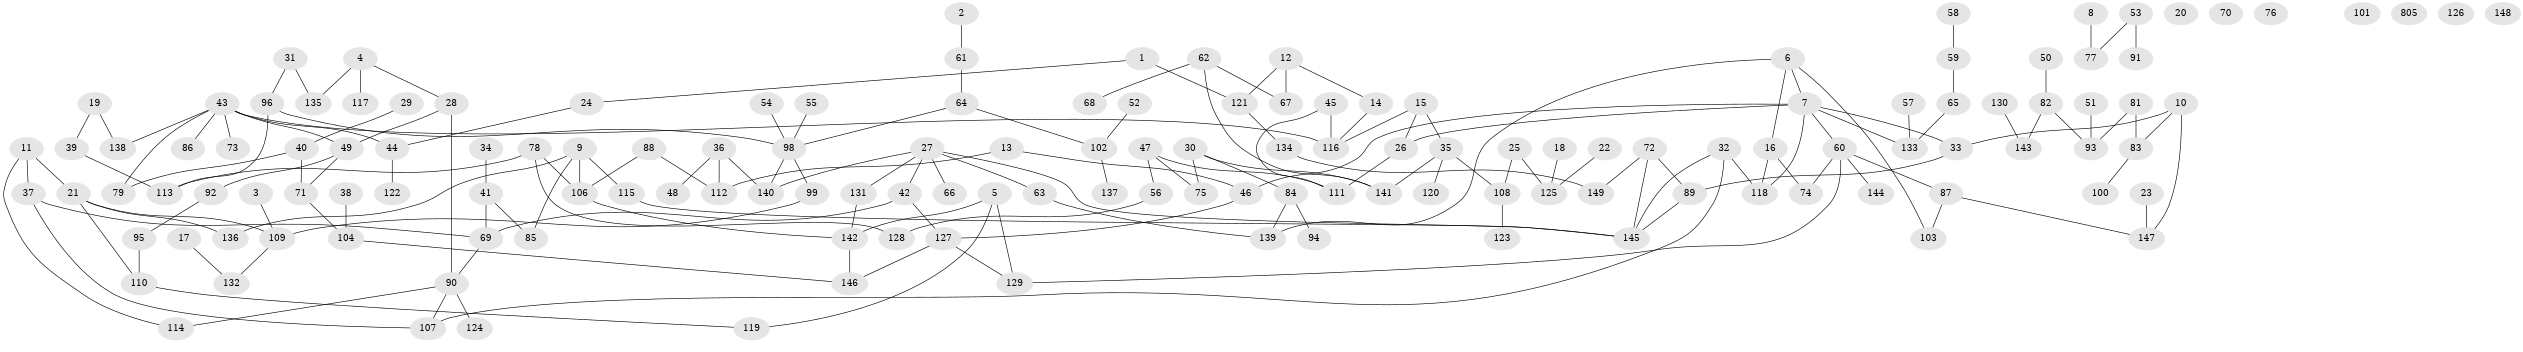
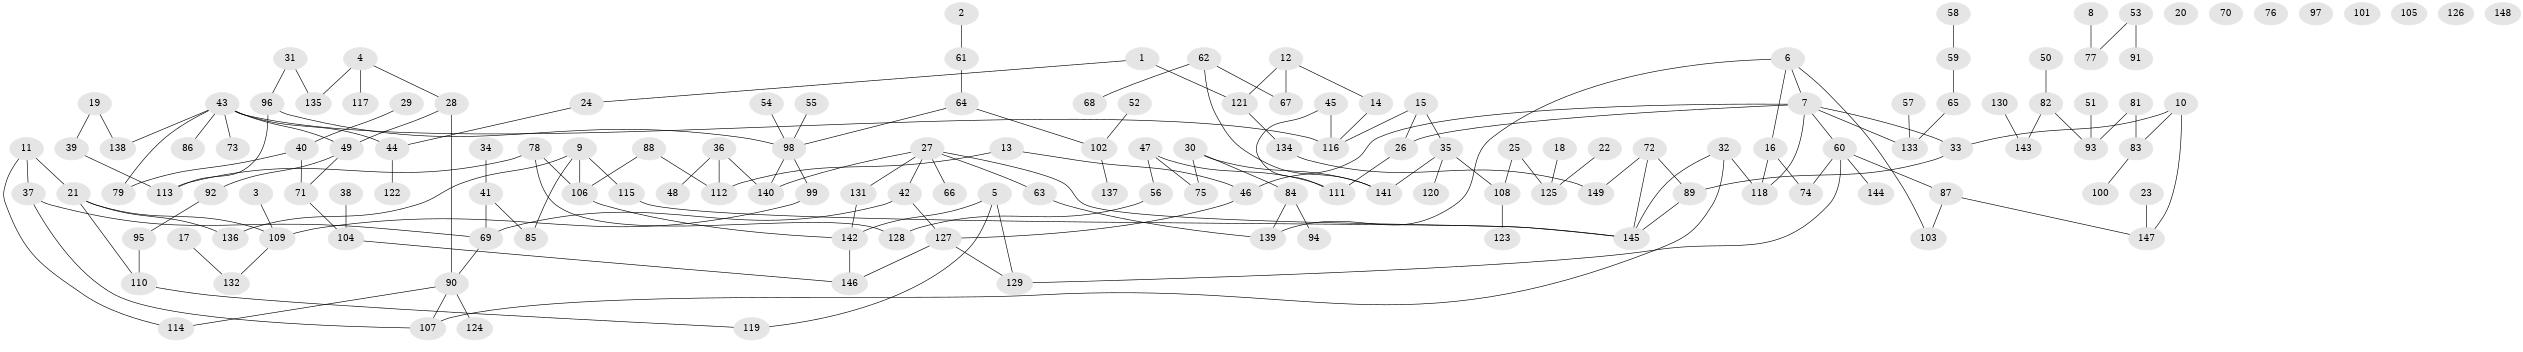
node "97": added
node "805": label "805" -> "105"
